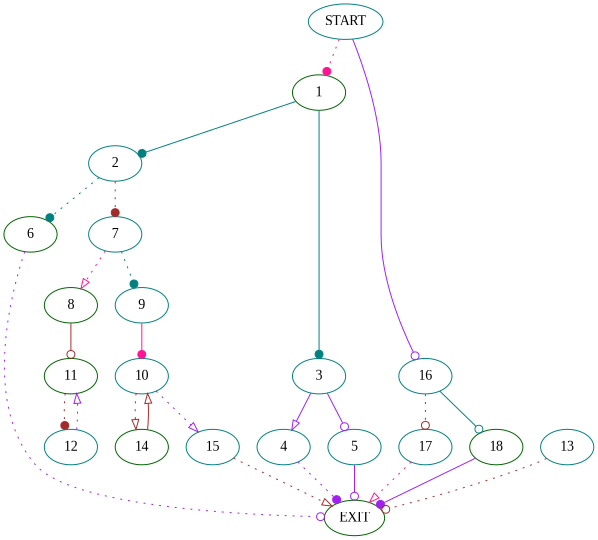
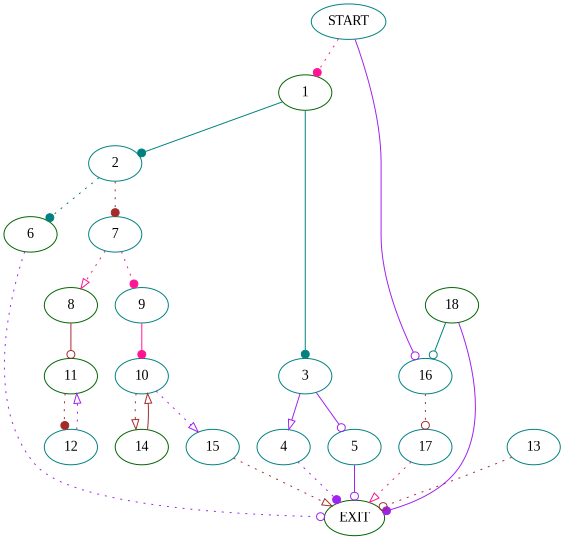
edge "7" -> "9": color teal -> deeppink
edge "16" -> "18": reversed
